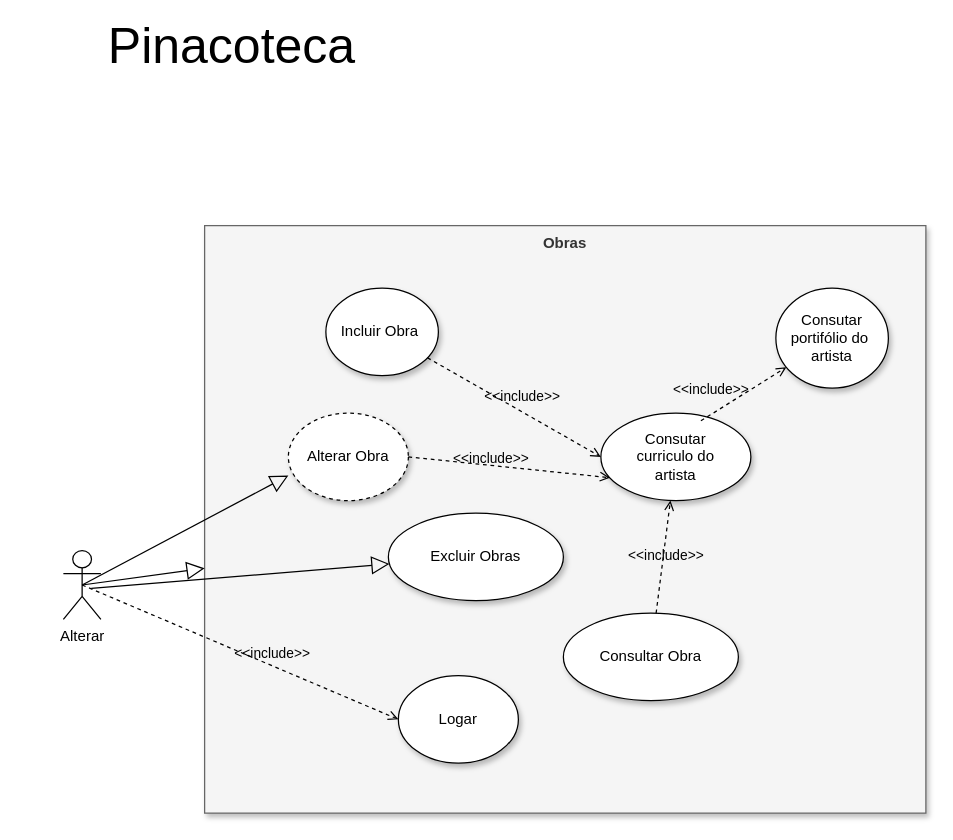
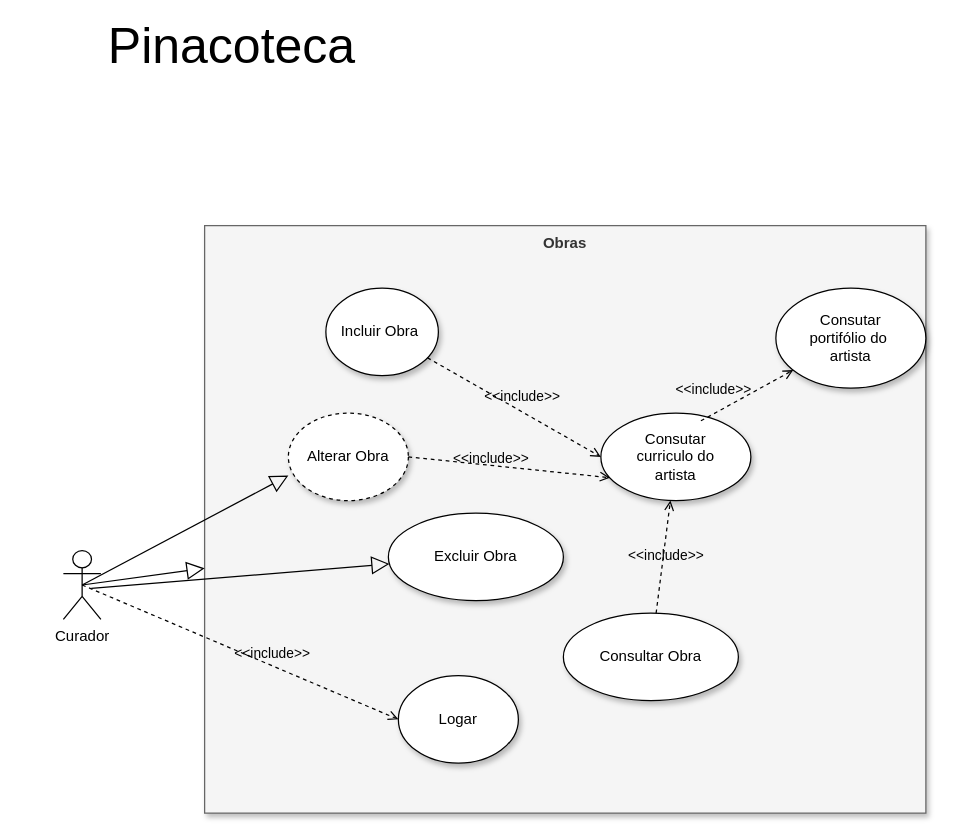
node "Consutar portifólio do artista": size 113x100 -> 150x100
node "Excluir Obras": label "Excluir Obras" -> "Excluir Obra"
node "Alterar": label "Alterar" -> "Curador"
